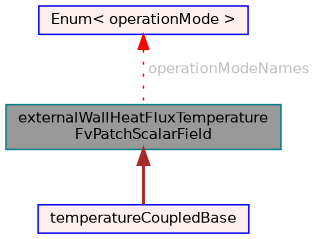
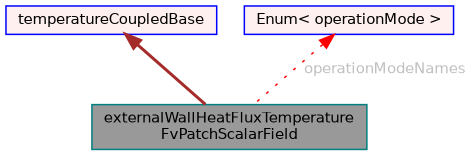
edge "temperatureCoupledBase" -> "externalWallHeatFluxTemperature FvPatchScalarField": reversed
